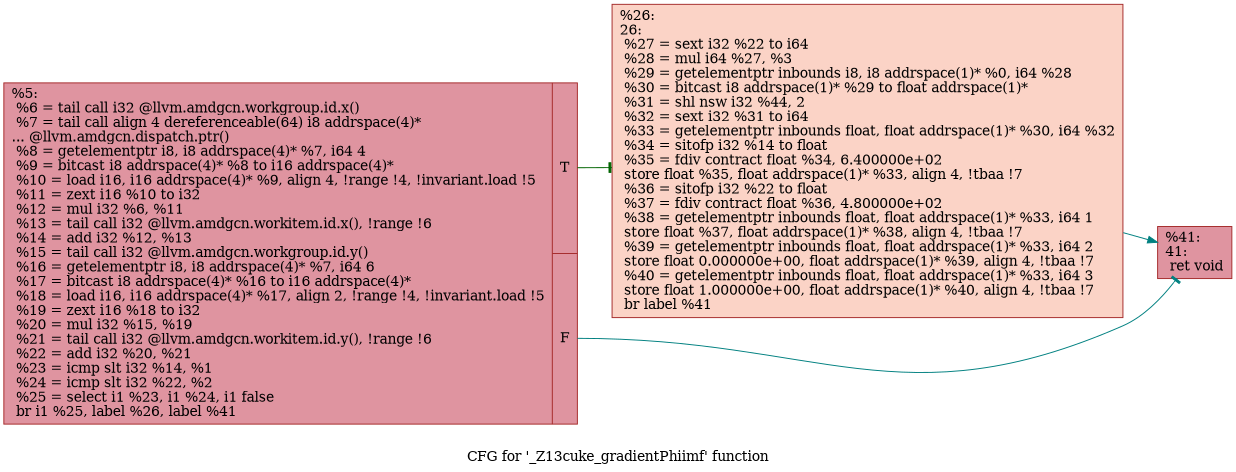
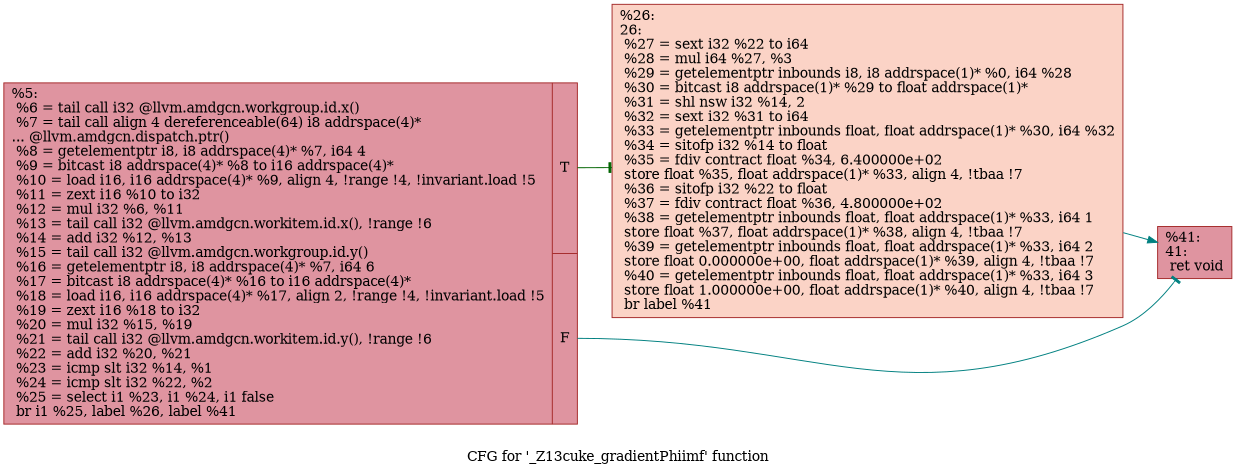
node "%26:": text "%31 = shl nsw i32 %44, 2" -> "%31 = shl nsw i32 %14, 2"
